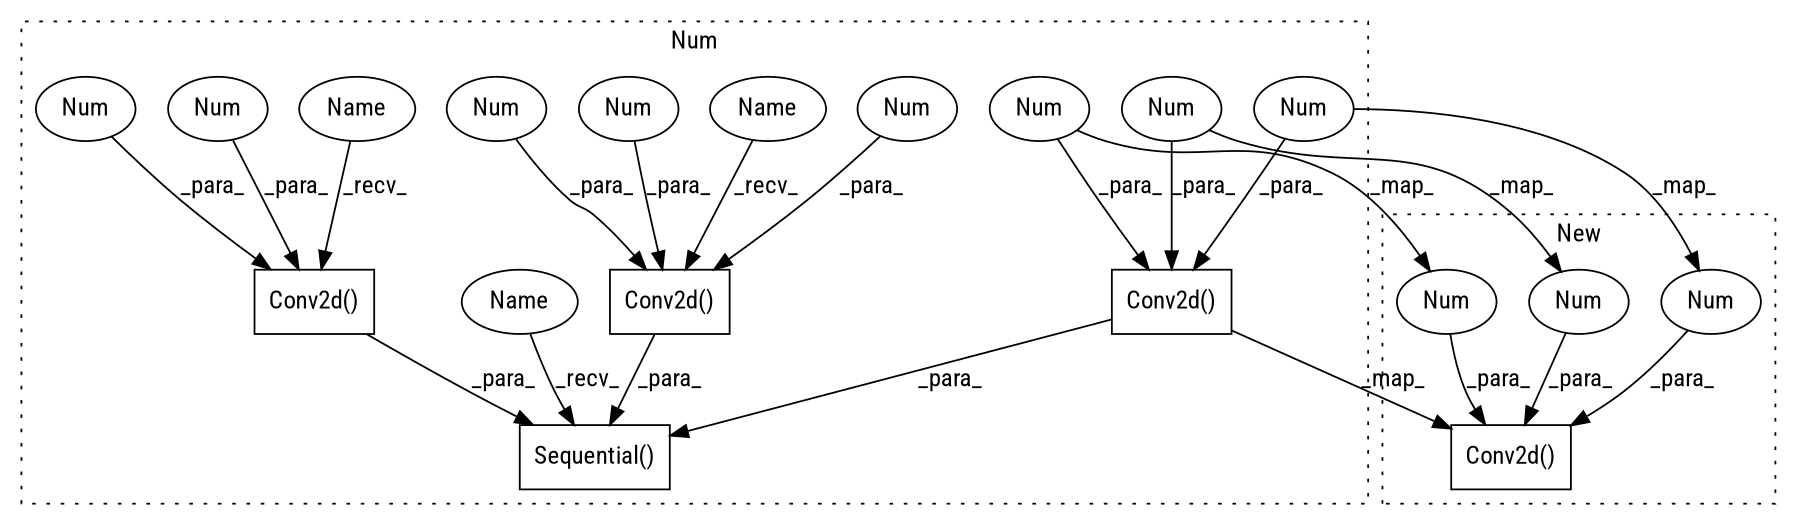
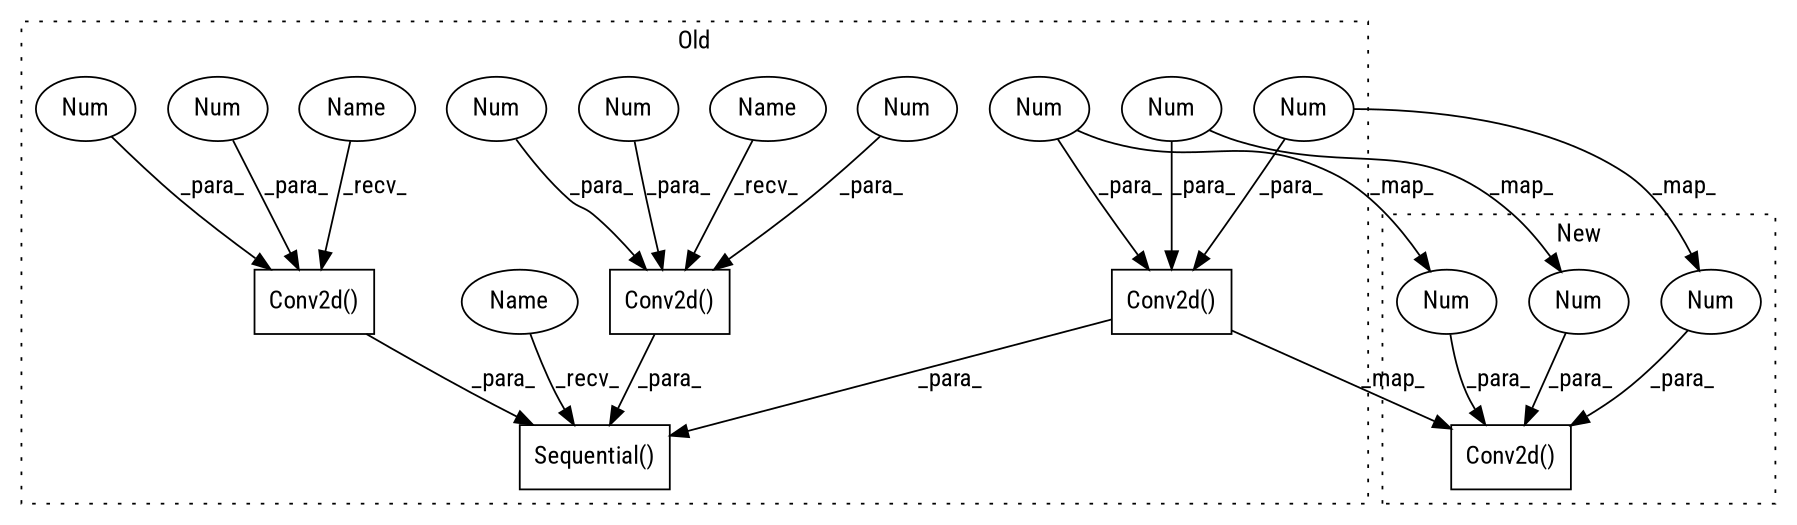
cluster "Num": label "Num" -> "Old"
